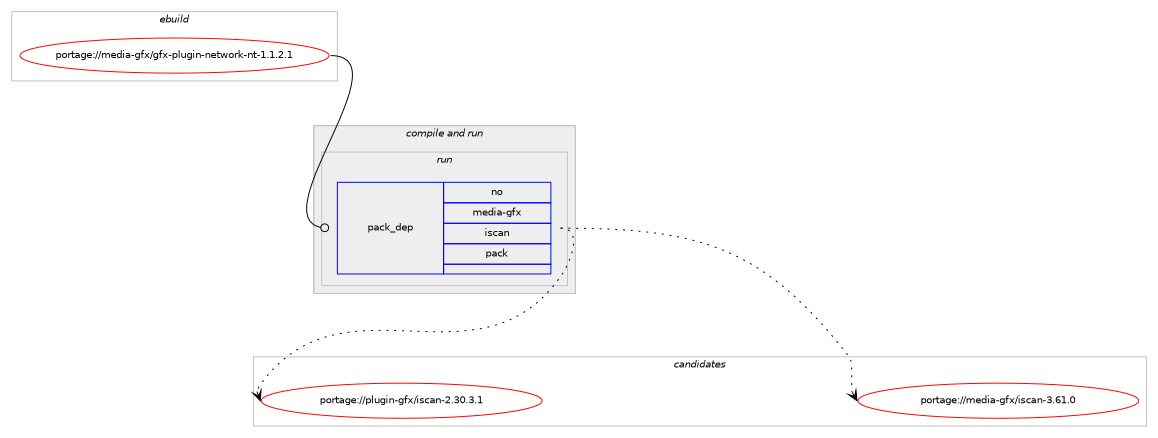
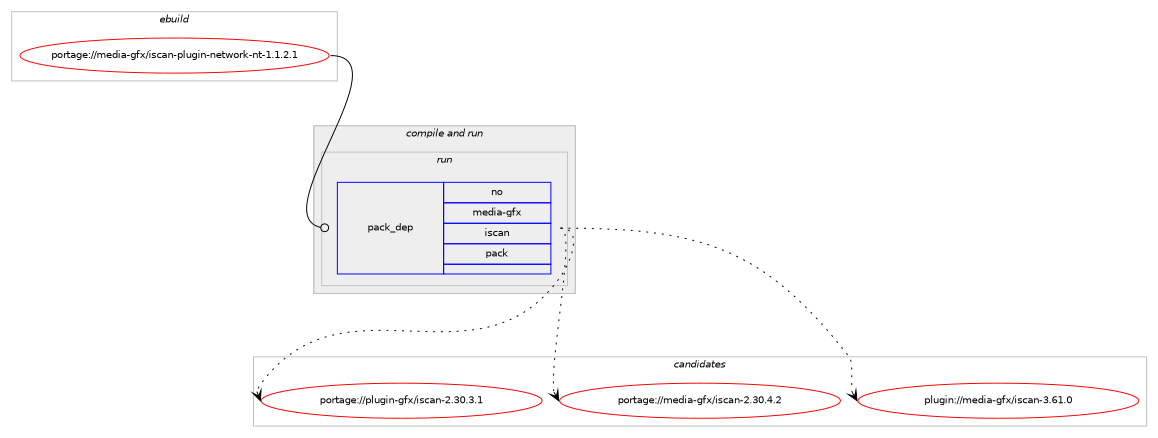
node "portage://media-gfx/gfx-plugin-network-nt-1.1.2.1": label "portage://media-gfx/gfx-plugin-network-nt-1.1.2.1" -> "portage://media-gfx/iscan-plugin-network-nt-1.1.2.1"
node "portage://media-gfx/iscan-2.30.4.2": added
node "portage://media-gfx/iscan-3.61.0": label "portage://media-gfx/iscan-3.61.0" -> "plugin://media-gfx/iscan-3.61.0"
